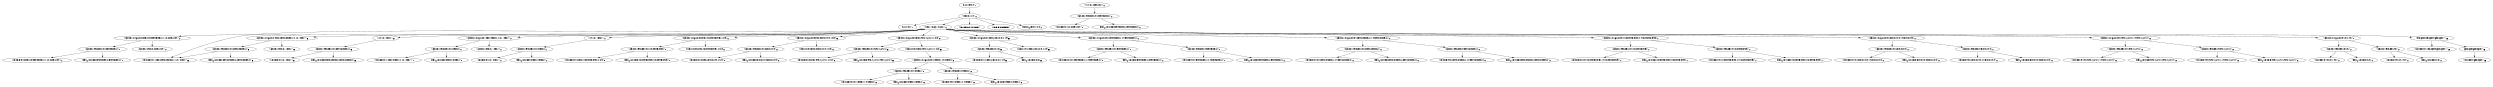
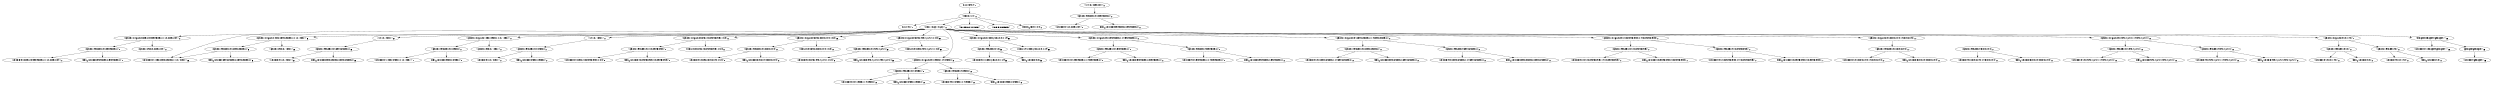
node "(<operator>.assignment,boolean followSymlinks = true)": text "90" -> "50"
node "(<operator>.assignment,this.ds = f.ds)": text "74" -> "14"
edge "(<operator>.assignment,this.caseSensitive = f.caseSensitive)" -> "(<operator>.fieldAccess,f.caseSensitive)": removed
edge "(LITERAL,true,boolean followSymlinks = true)" -> "(<operator>.assignment,this.selectors = f.selectors)": now "(BLOCK,<empty>,<empty>)" -> "(<operator>.assignment,this.selectors = f.selectors)"
